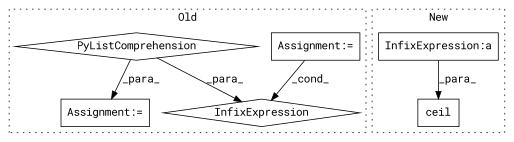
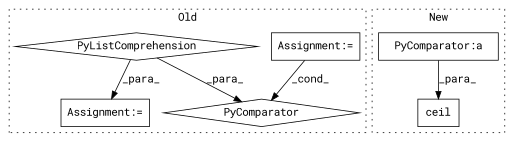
node "InfixExpression:a": label "InfixExpression:a" -> "PyComparator:a"
node "InfixExpression": label "InfixExpression" -> "PyComparator"
